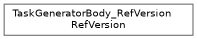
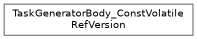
node "TaskGeneratorBody_RefVersion RefVersion": label "TaskGeneratorBody_RefVersion RefVersion" -> "TaskGeneratorBody_ConstVolatile RefVersion"
